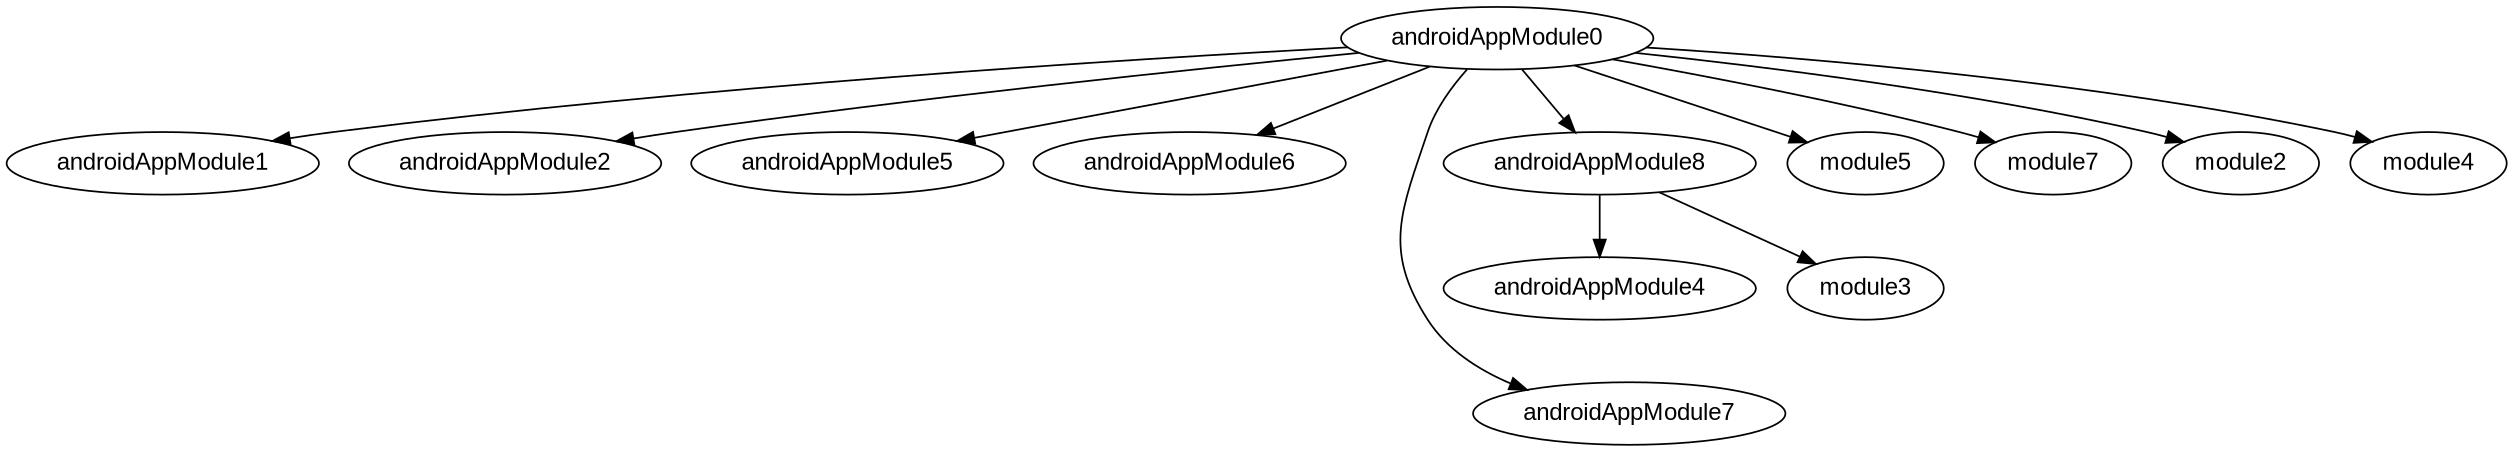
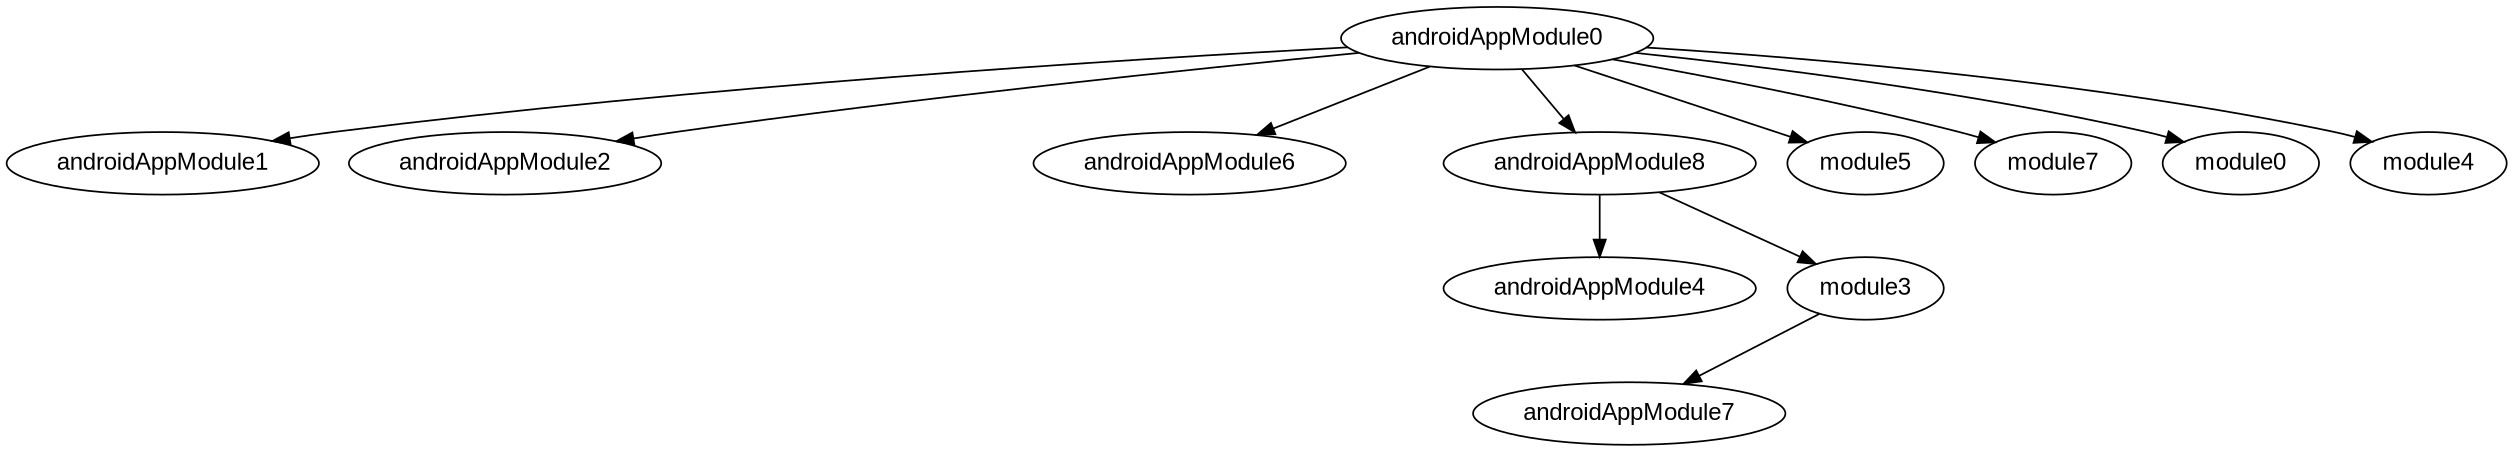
node "androidAppModule5": removed
node "module2": label "module2" -> "module0"
edge "androidAppModule0" -> "androidAppModule7": now "module3" -> "androidAppModule7"
